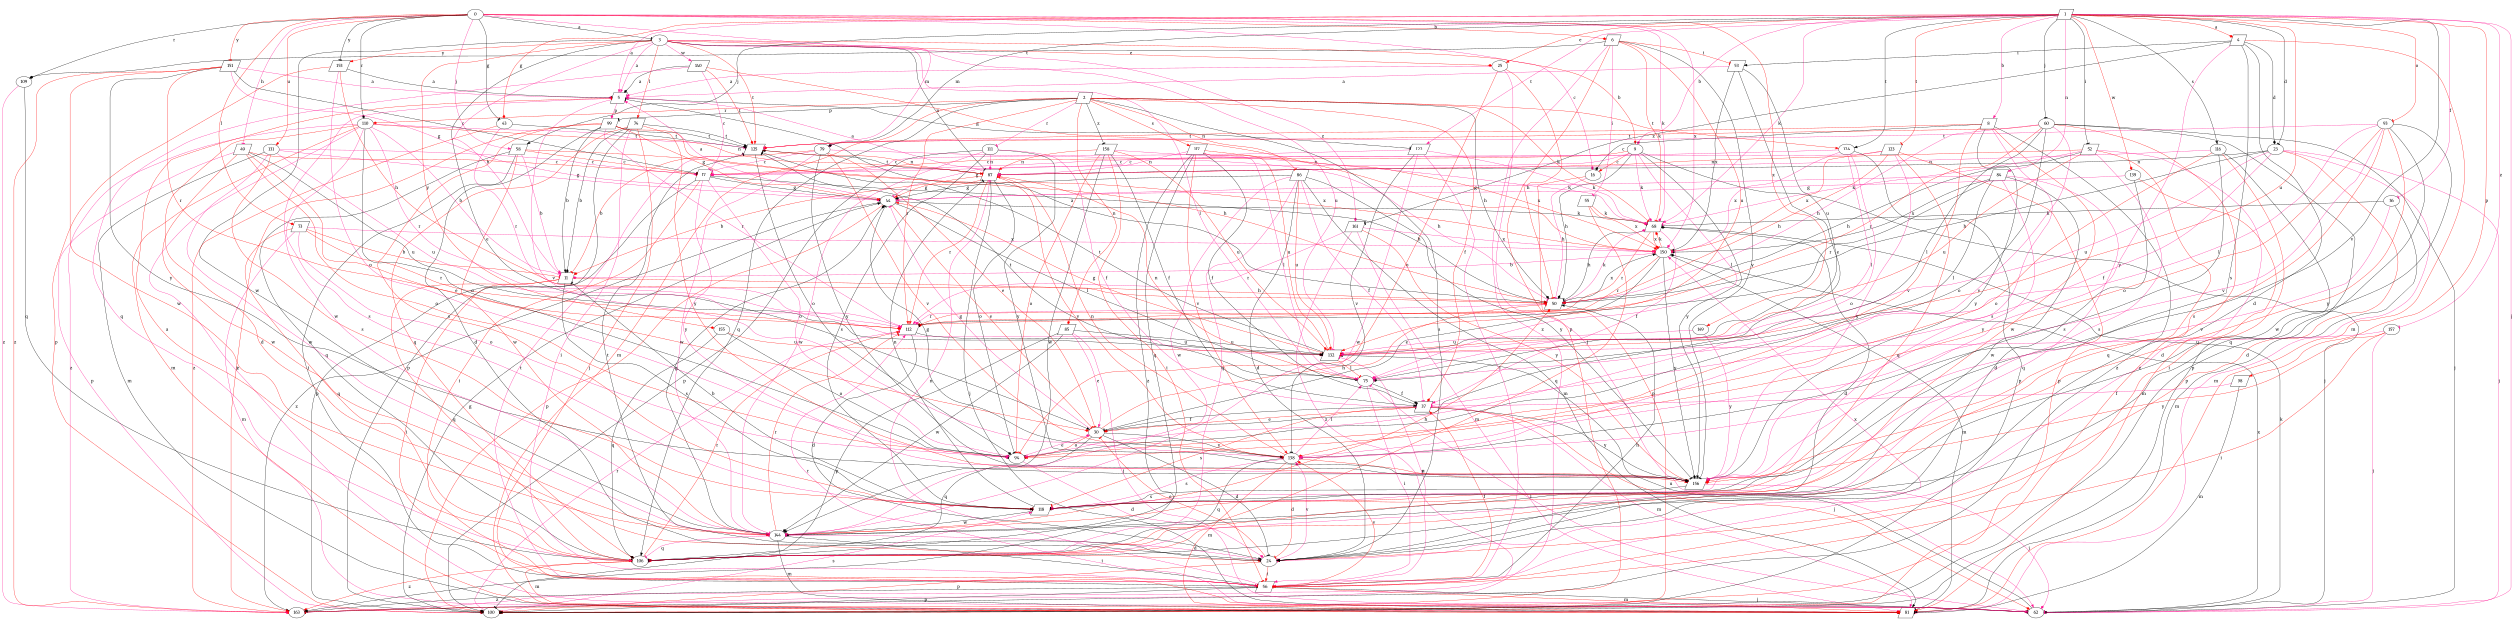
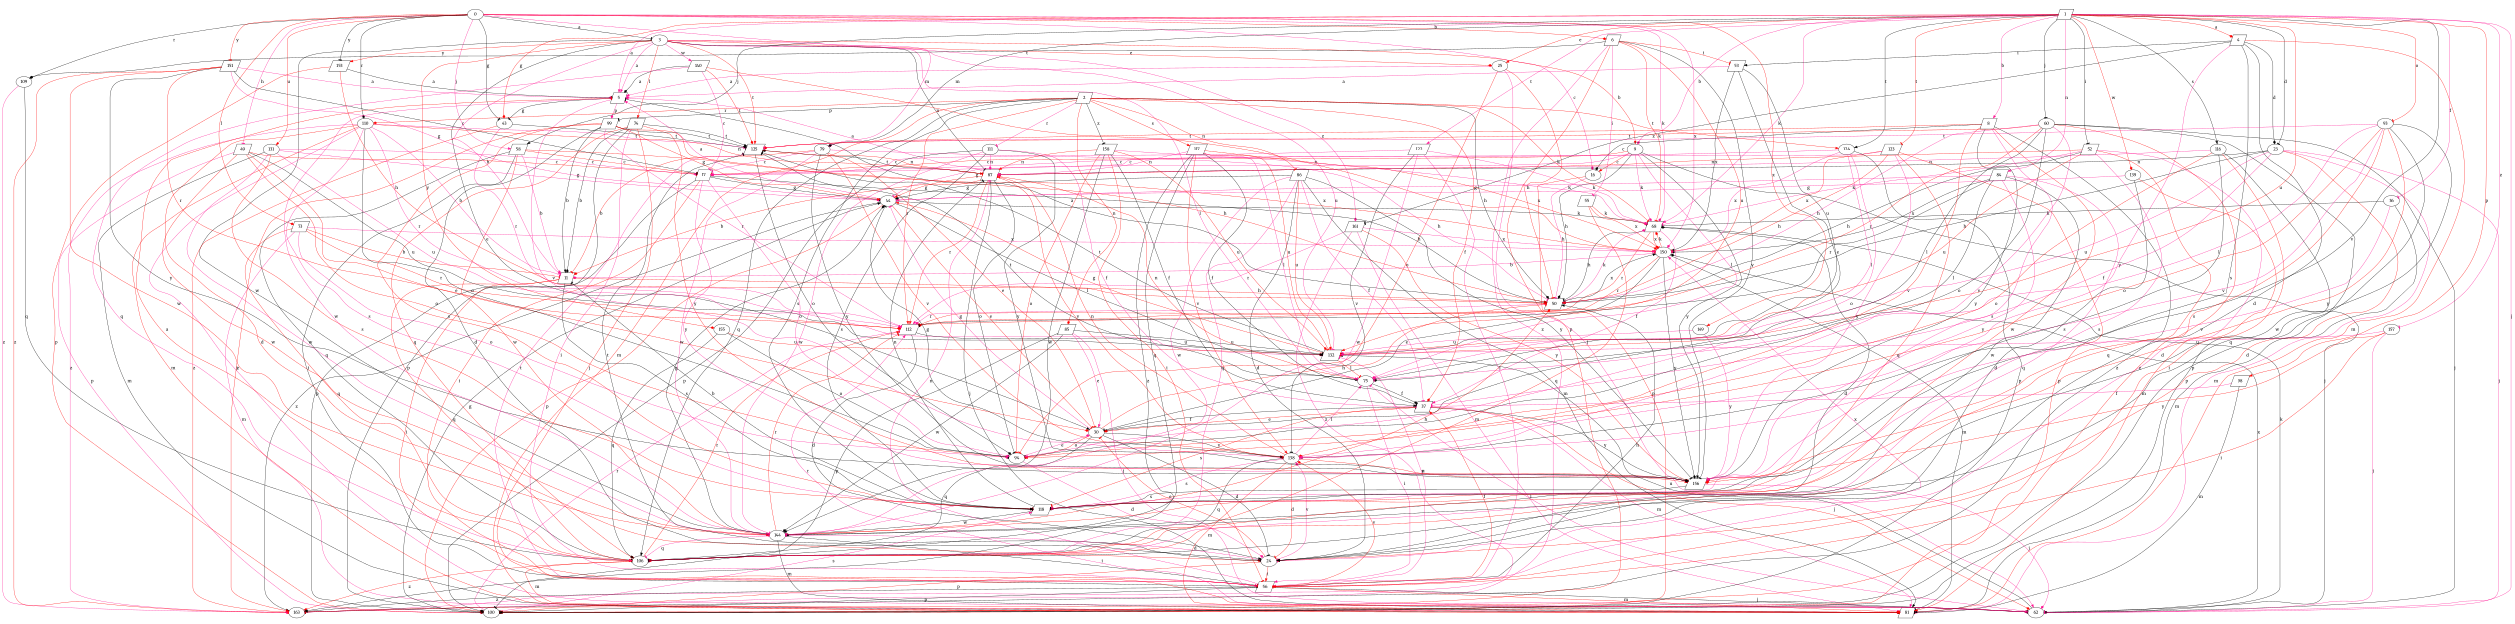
edge "5" -> "122": now "5" -> "43"
edge "2" -> "24": now "2" -> "118"
edge "153" -> "94": removed, label "o"
edge "155" -> "106": arrowhead diamond -> normal
